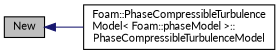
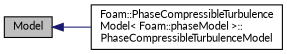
node "New": label "New" -> "Model"
